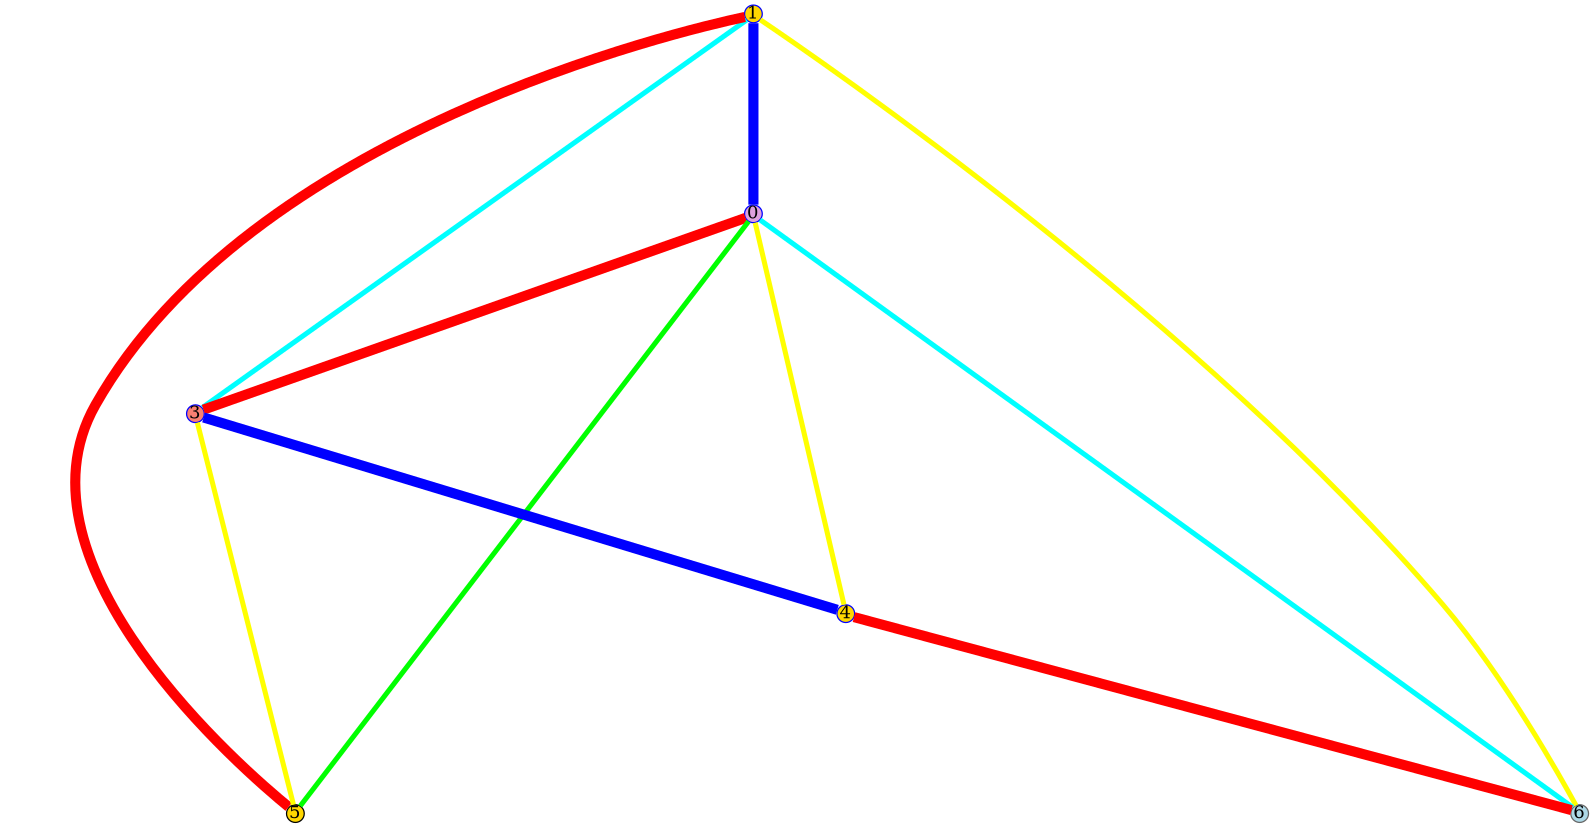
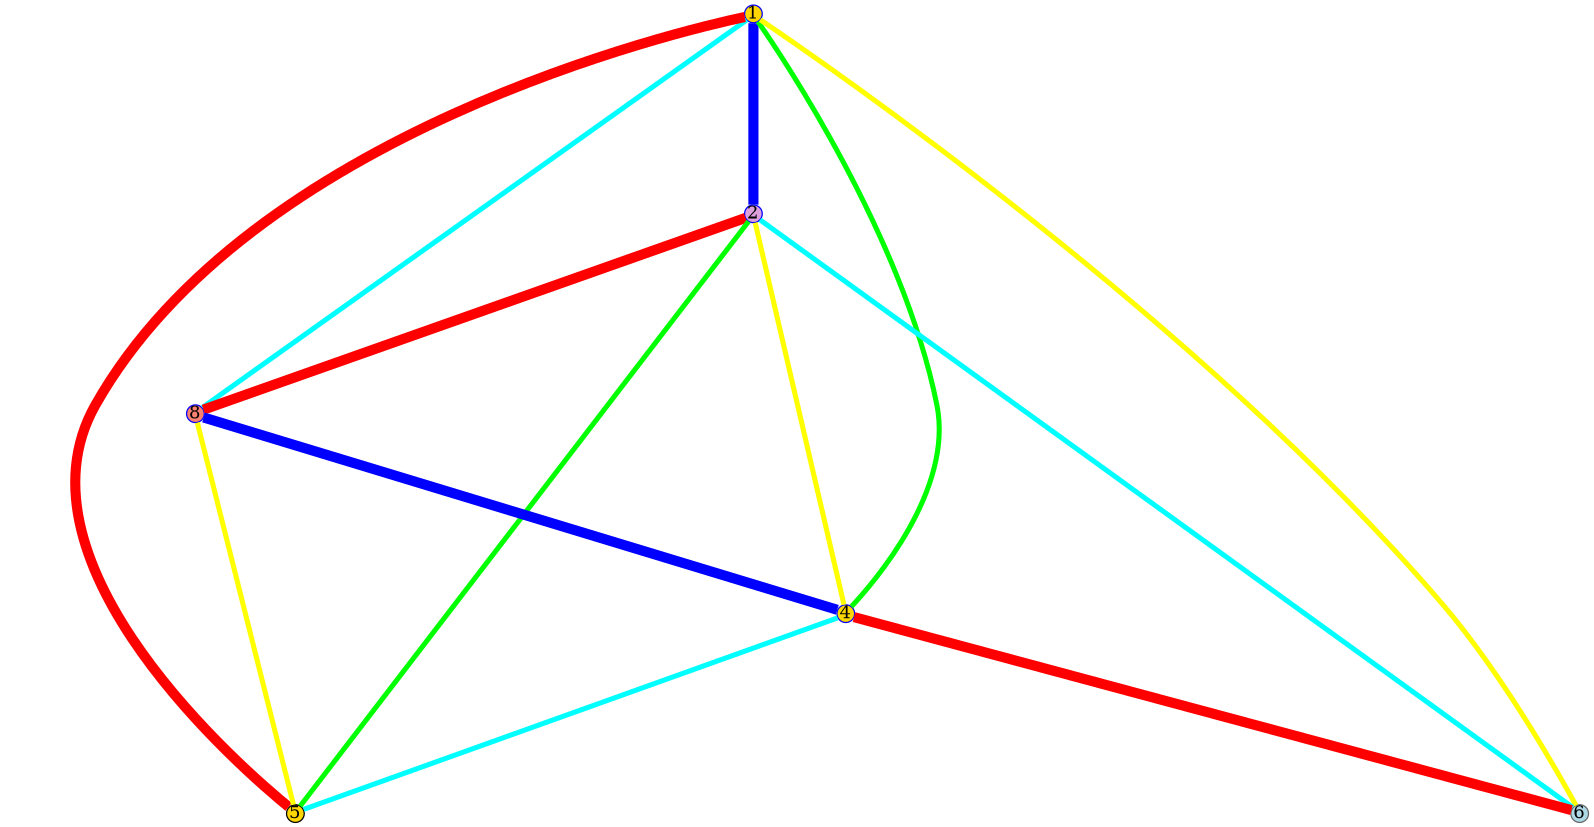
node "0": label "0" -> "2"
edge "1" -- "4": added
node "3": label "3" -> "8"
edge "4" -- "5": added
